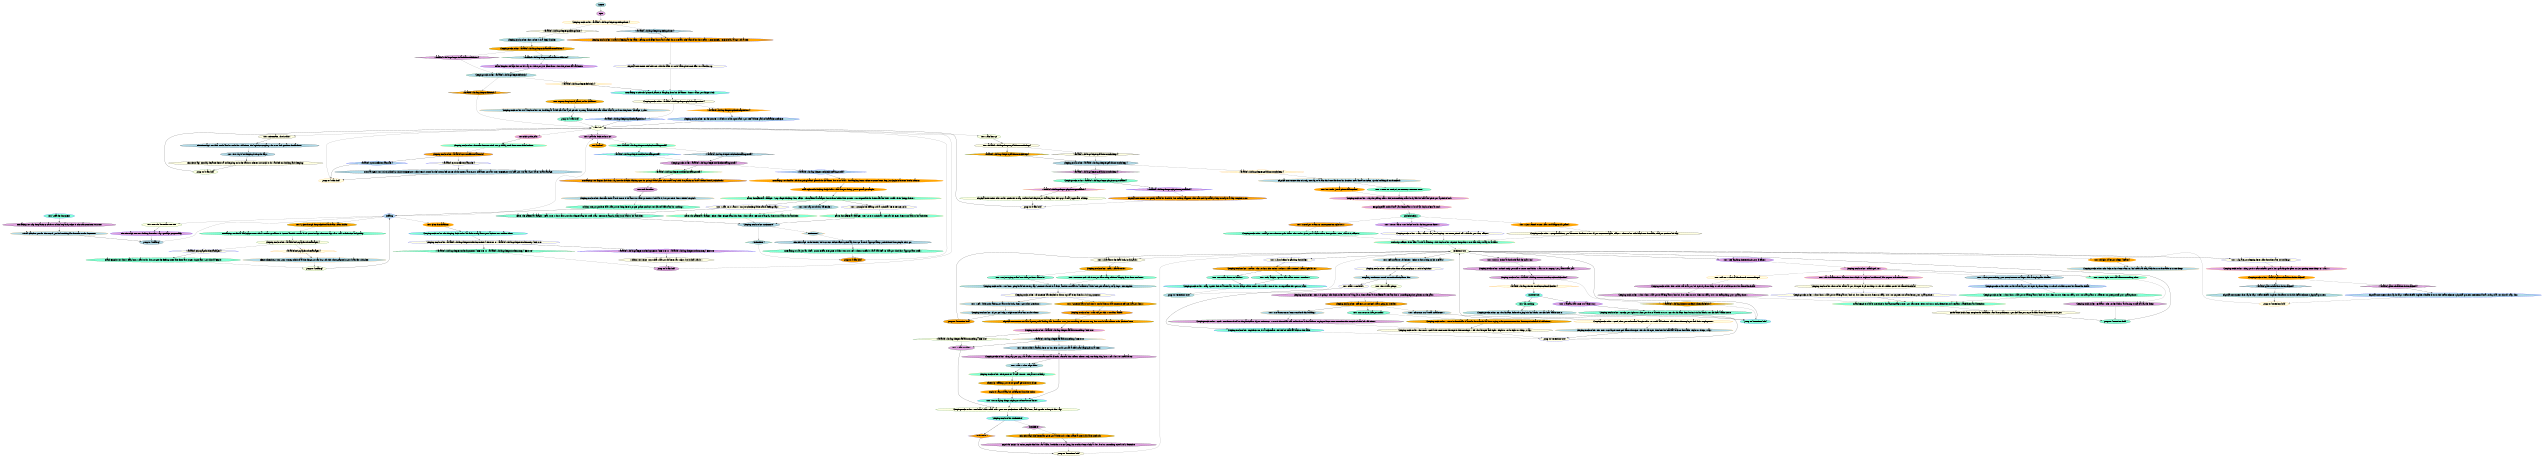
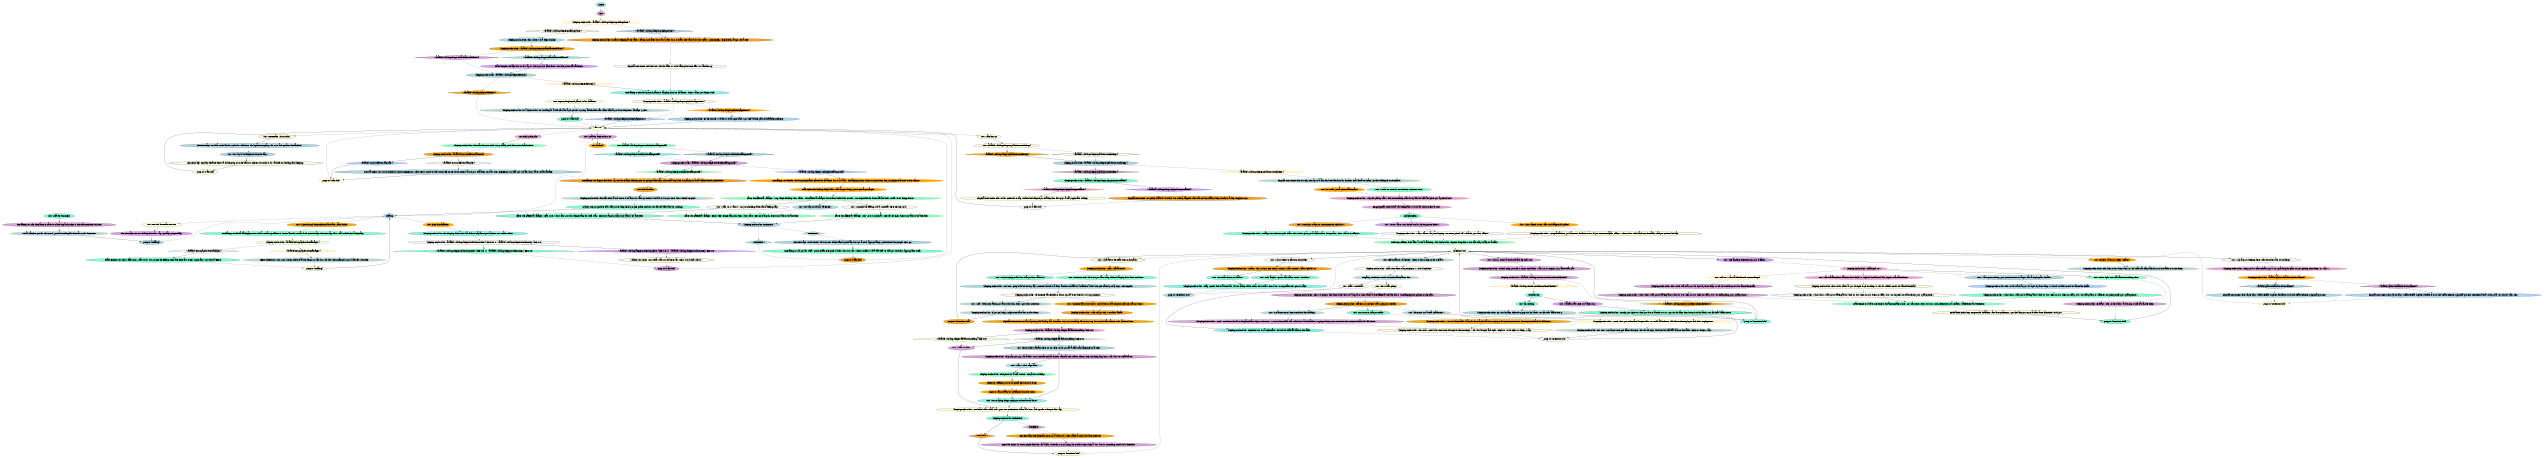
node "You: Inspect the piece of plastic on his carabiner.": fillcolor orange -> lightyellow
node "You: And the man?": fillcolor plum -> orange
